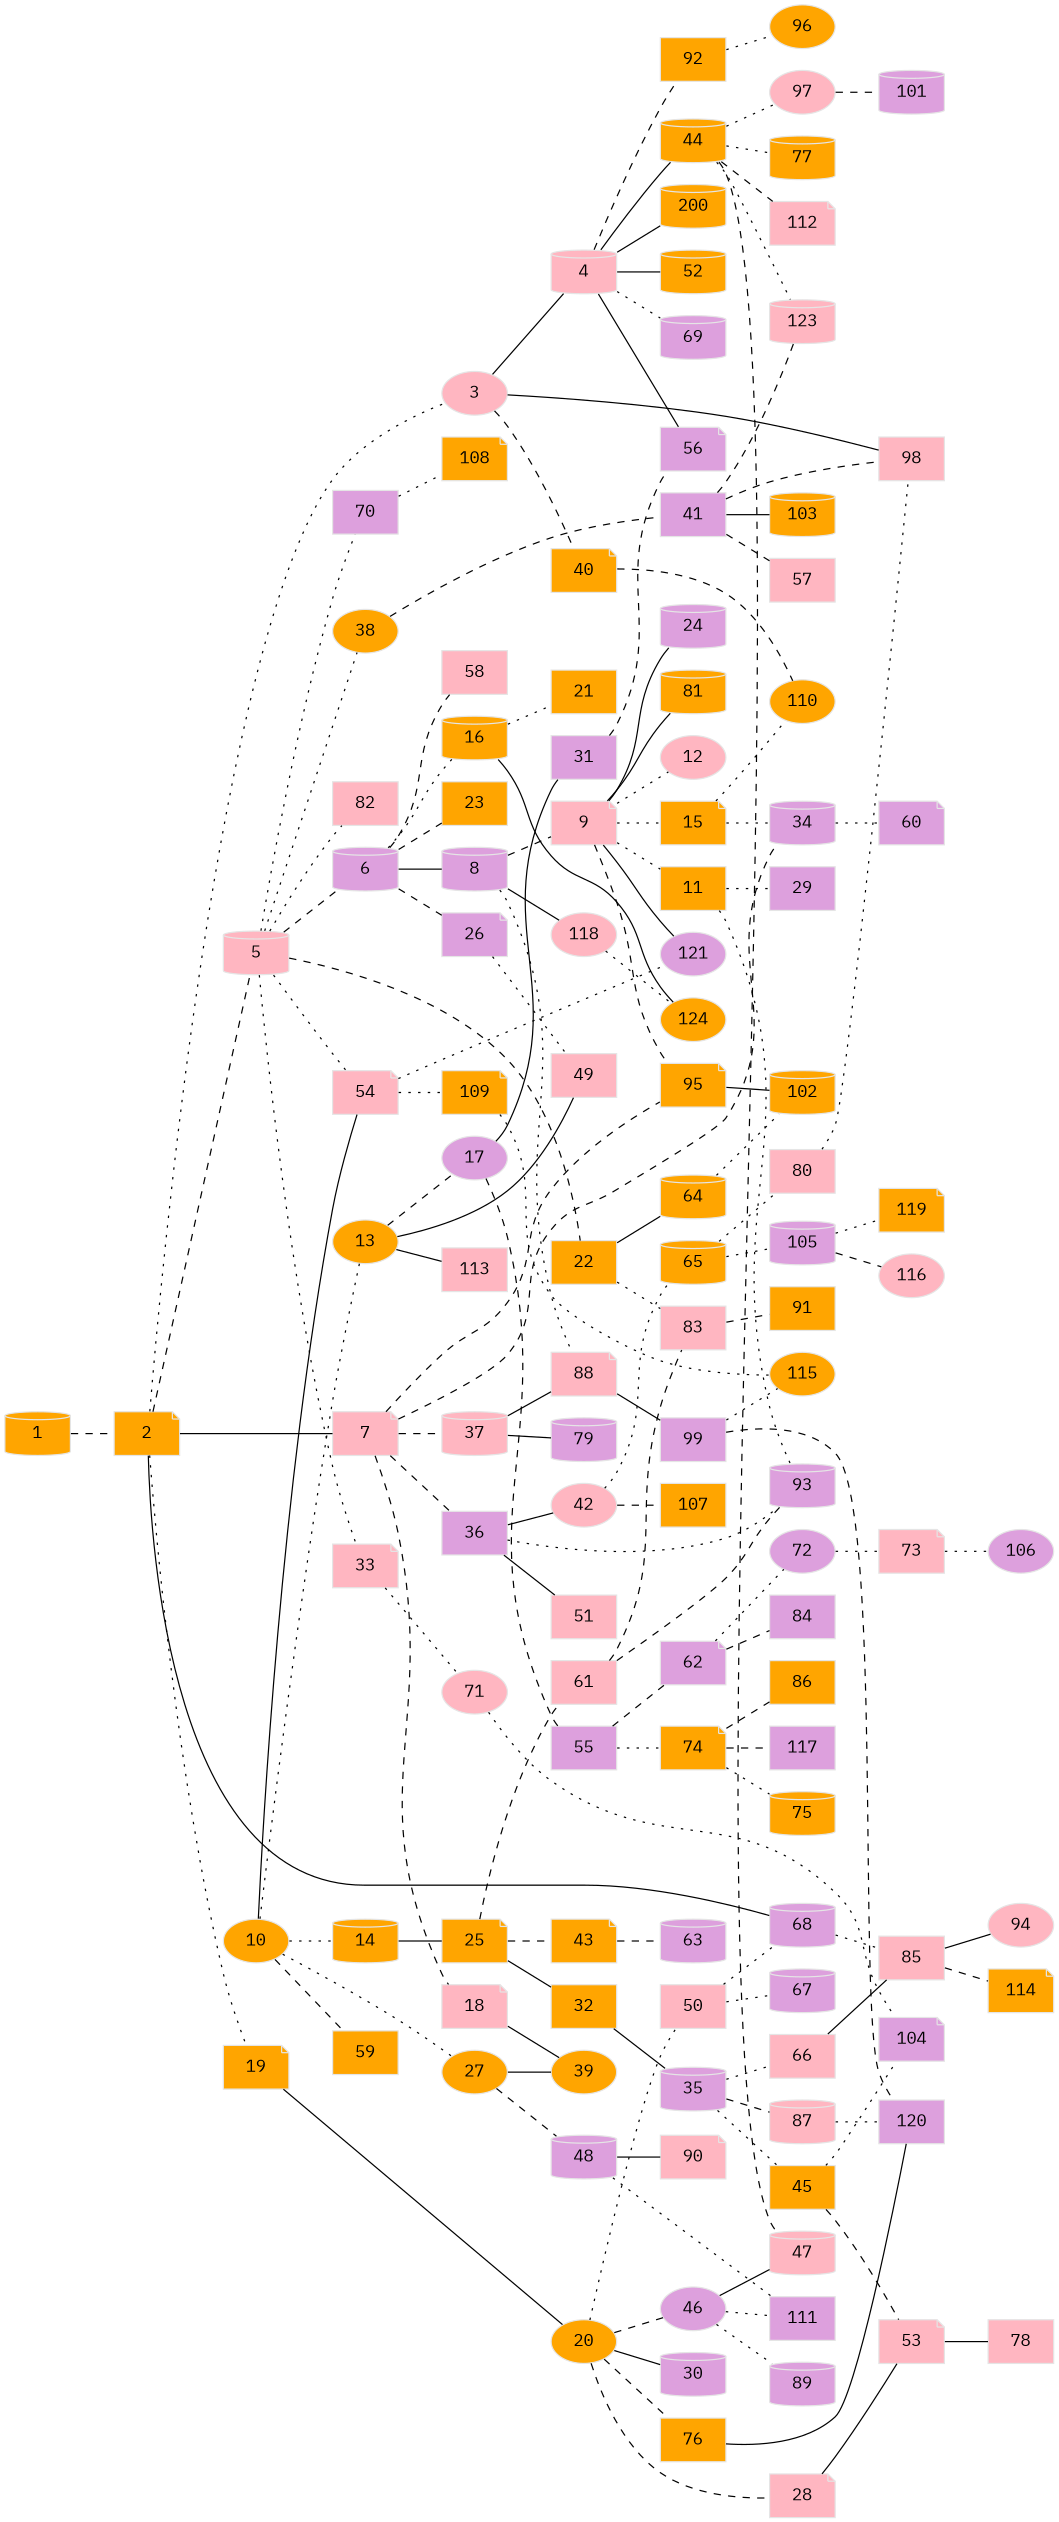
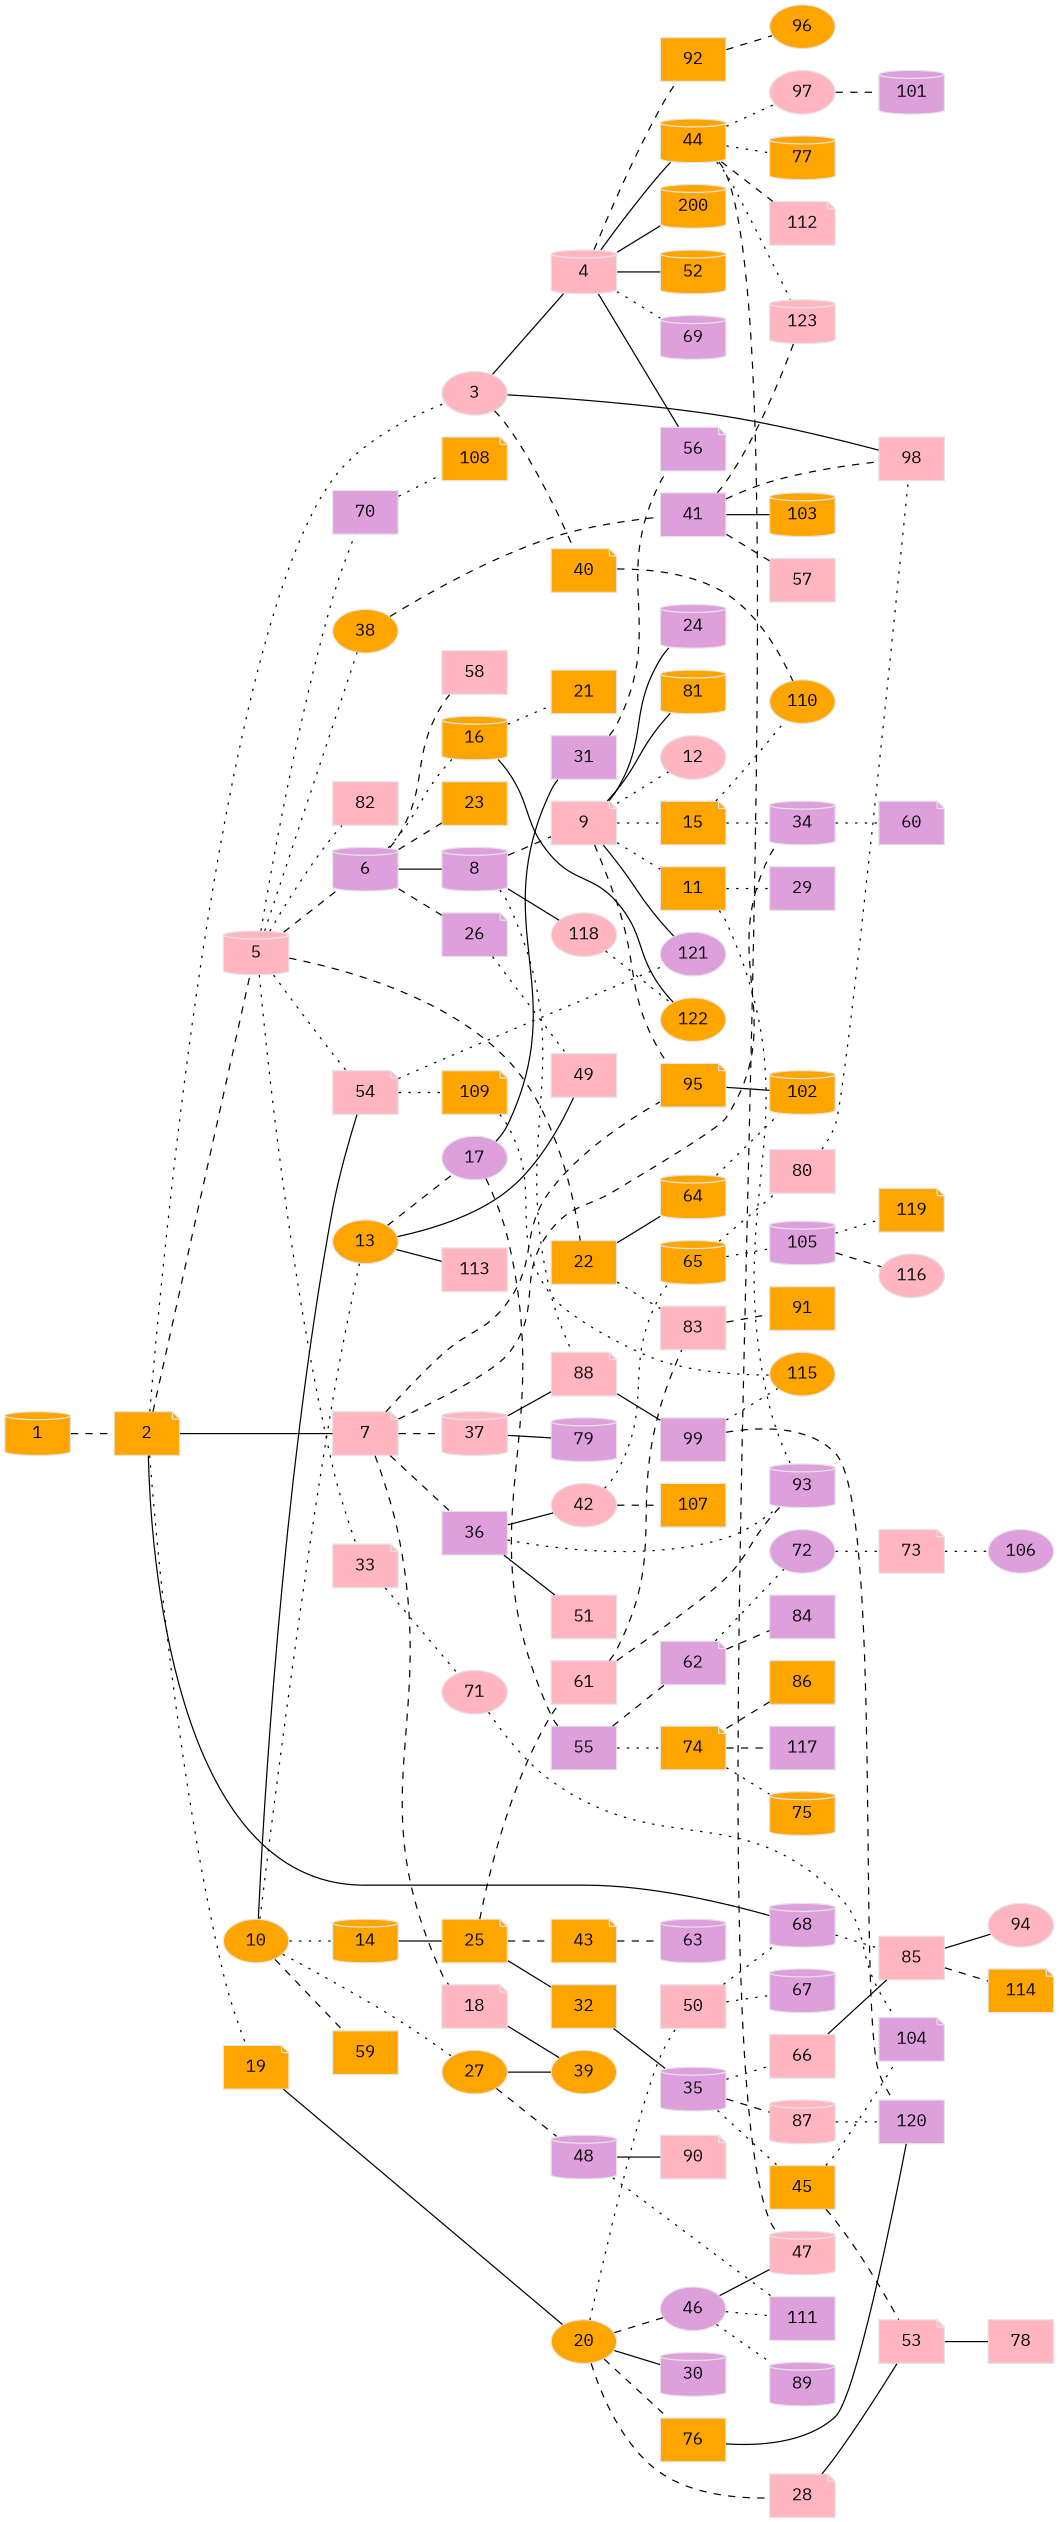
edge "96" -- "92": style dotted -> dashed
node "124": label "124" -> "122"
